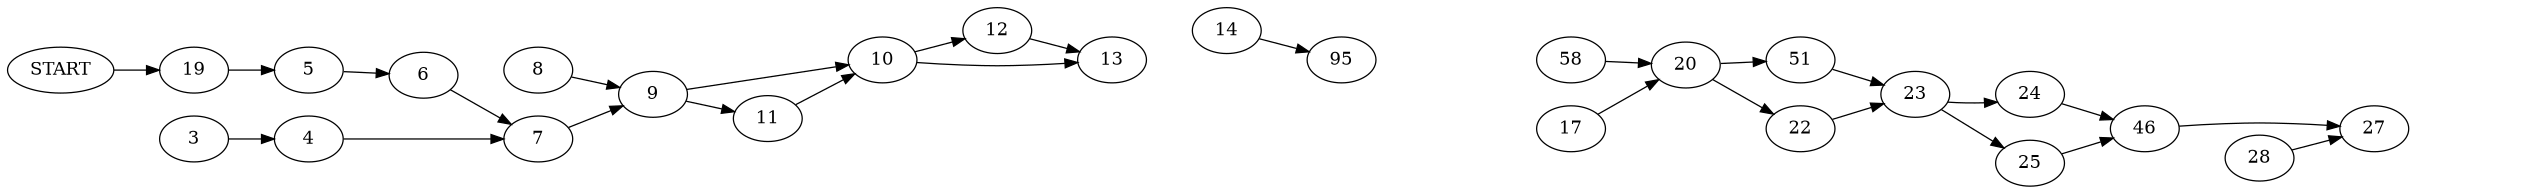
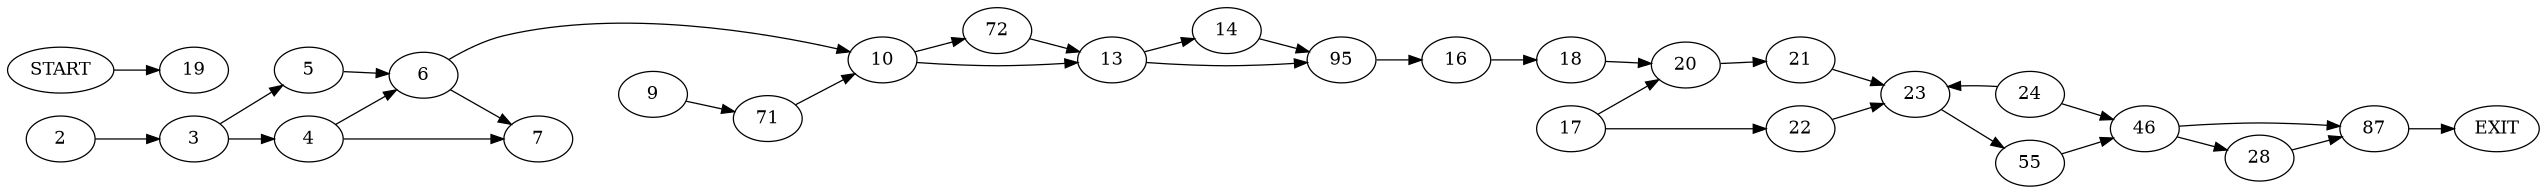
node "12": label "12" -> "72"
edge "13" -> "14": added
node "16": added
node "58": label "58" -> "18"
node "51": label "51" -> "21"
edge "13" -> "95": added
edge "19" -> "5": now "3" -> "5"
node "8": removed
edge "9" -> "10": now "6" -> "10"
edge "20" -> "22": now "17" -> "22"
edge "23" -> "24": reversed
edge "4" -> "6": added
edge "7" -> "9": removed
node "11": label "11" -> "71"
node "27": label "27" -> "87"
node "EXIT": added
node "2": added
edge "46" -> "28": added
node "25": label "25" -> "55"
